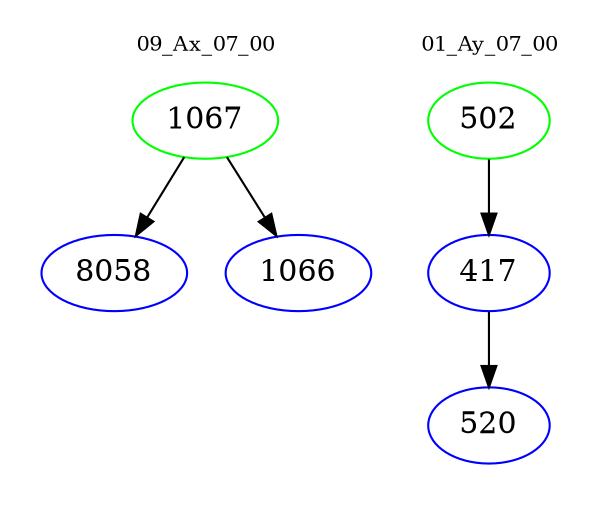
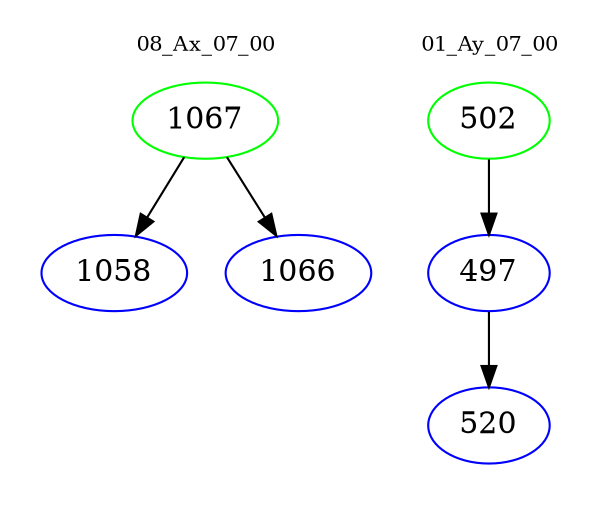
cluster "09_Ax_07_00": label "09_Ax_07_00" -> "08_Ax_07_00"
node "8058": label "8058" -> "1058"
node "417": label "417" -> "497"
